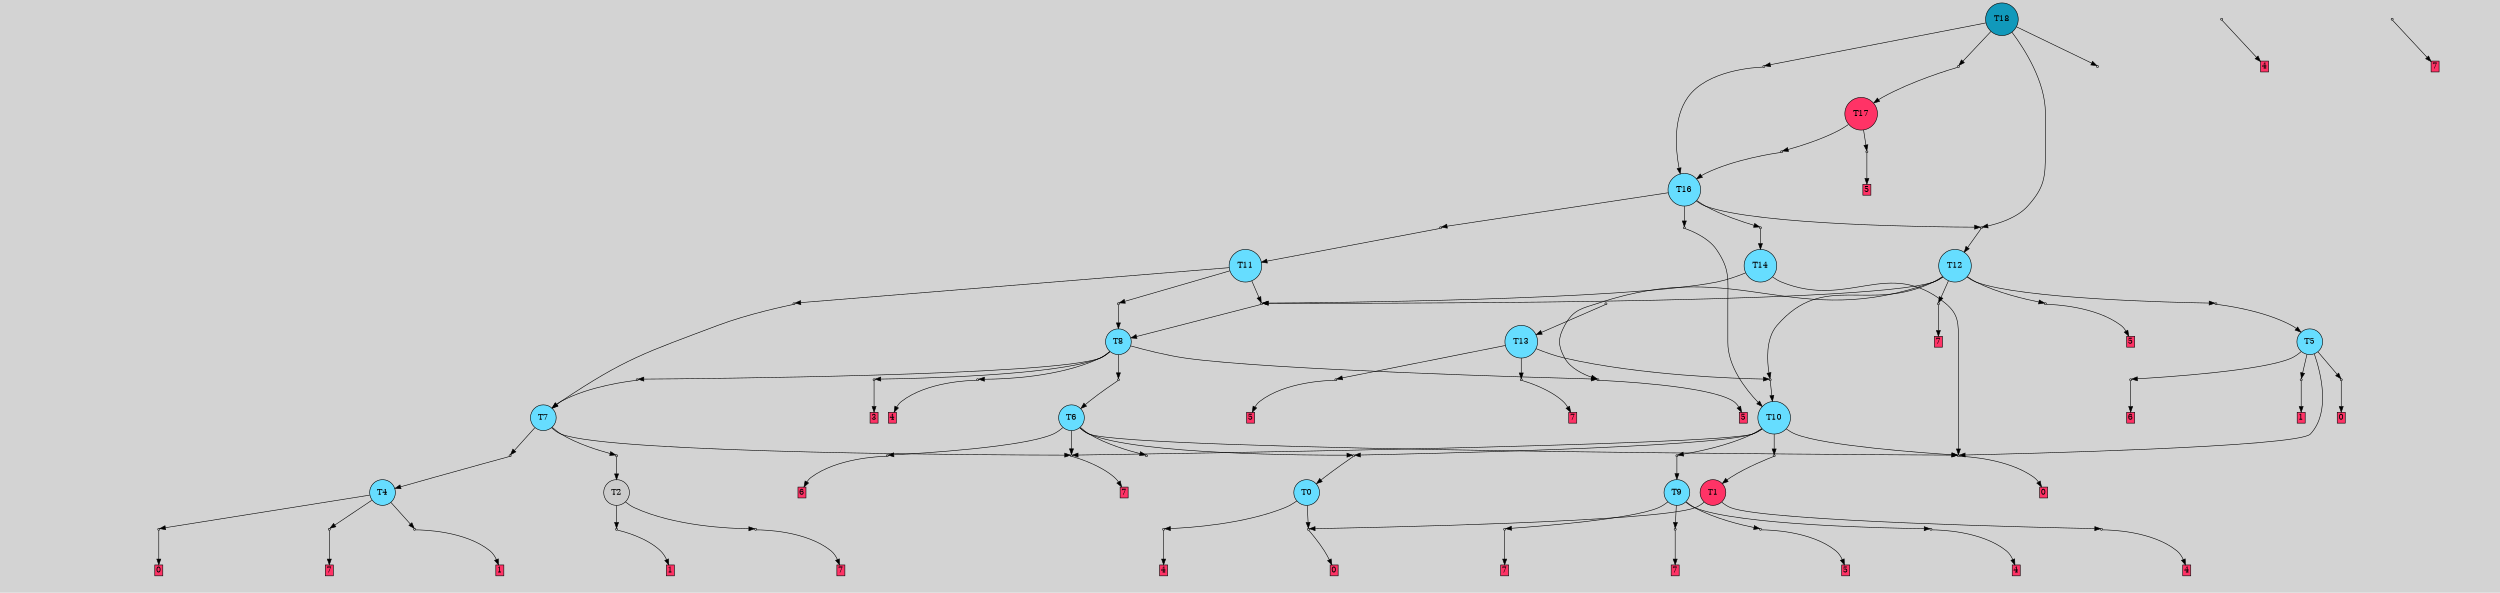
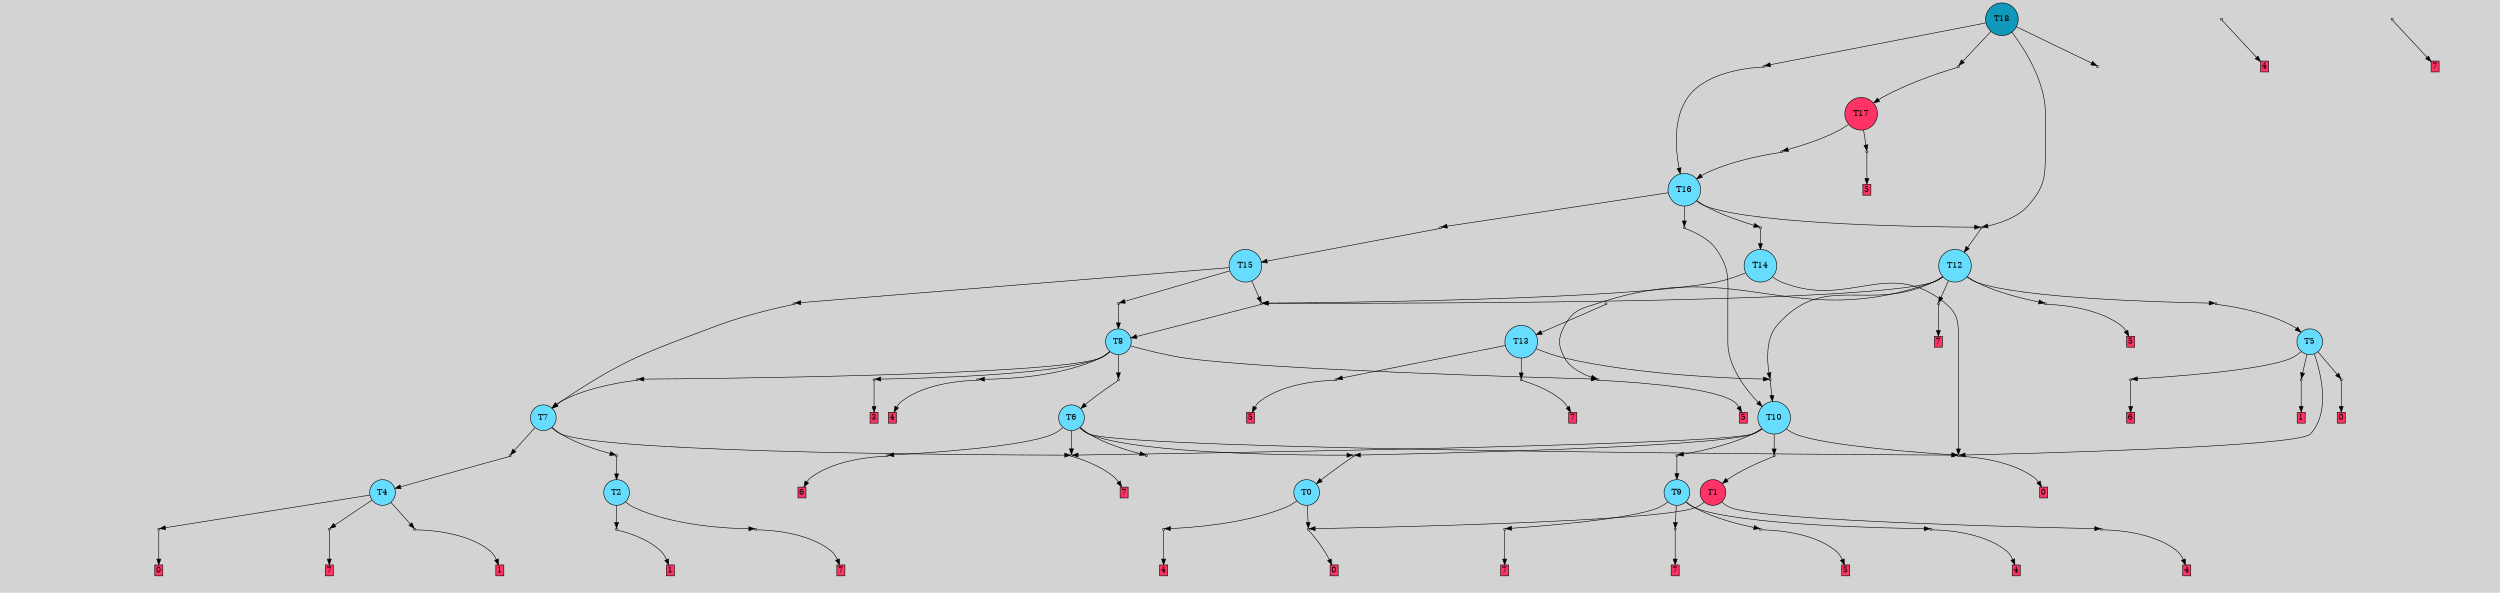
node "T11": label "T11" -> "T15"
node "T2": fillcolor #cccccc -> #66ddff
